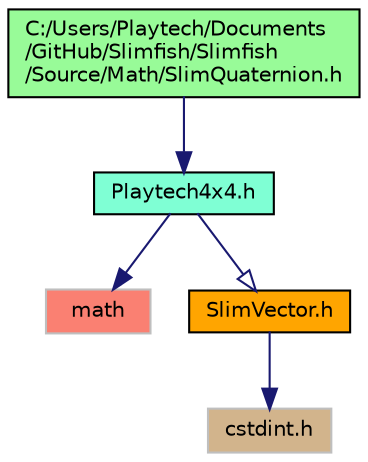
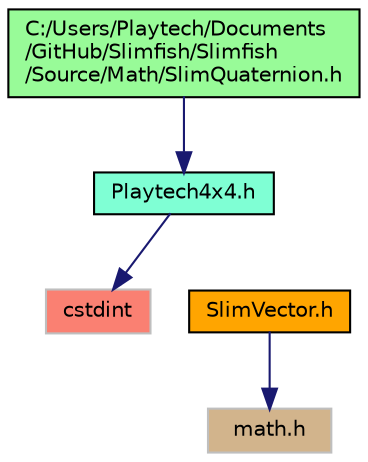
edge "Playtech4x4.h" -> "SlimVector.h": removed
node "math": label "math" -> "cstdint"
node "cstdint.h": label "cstdint.h" -> "math.h"
